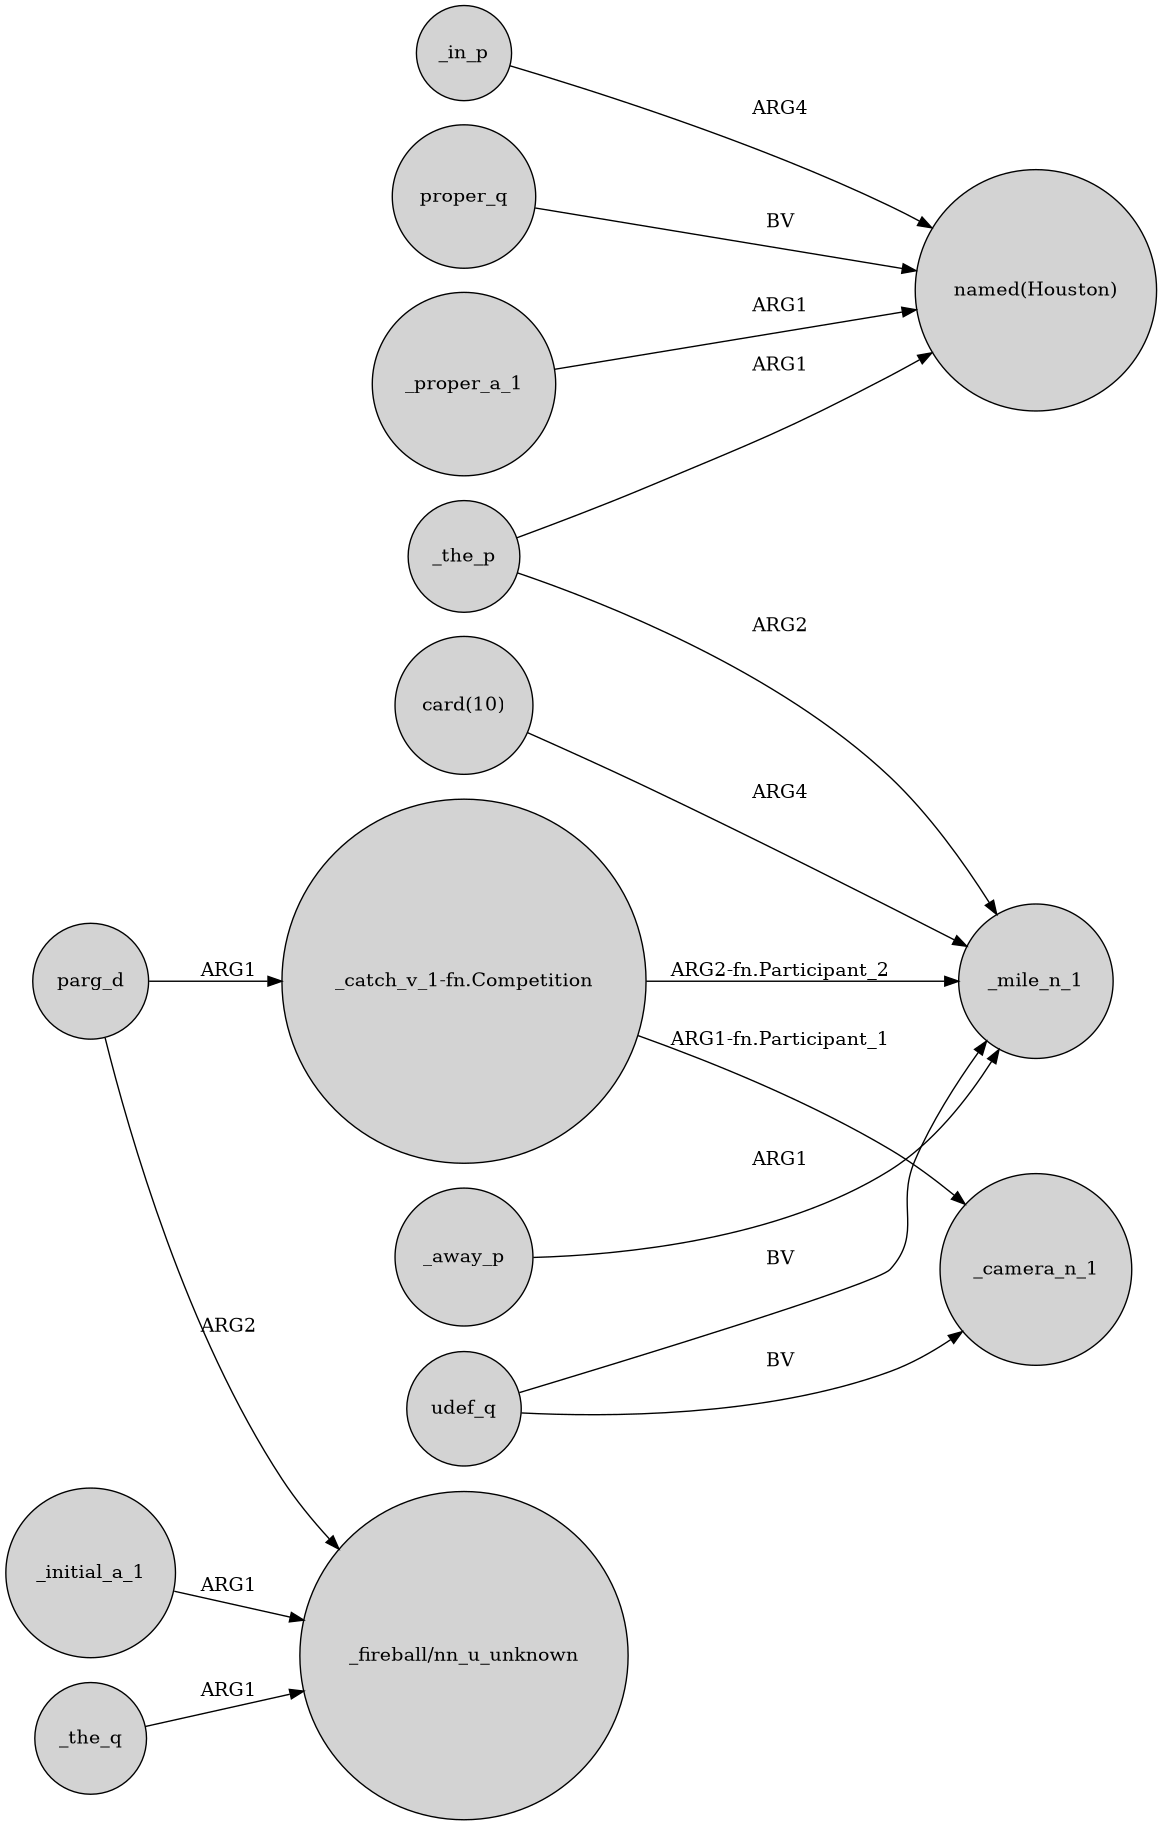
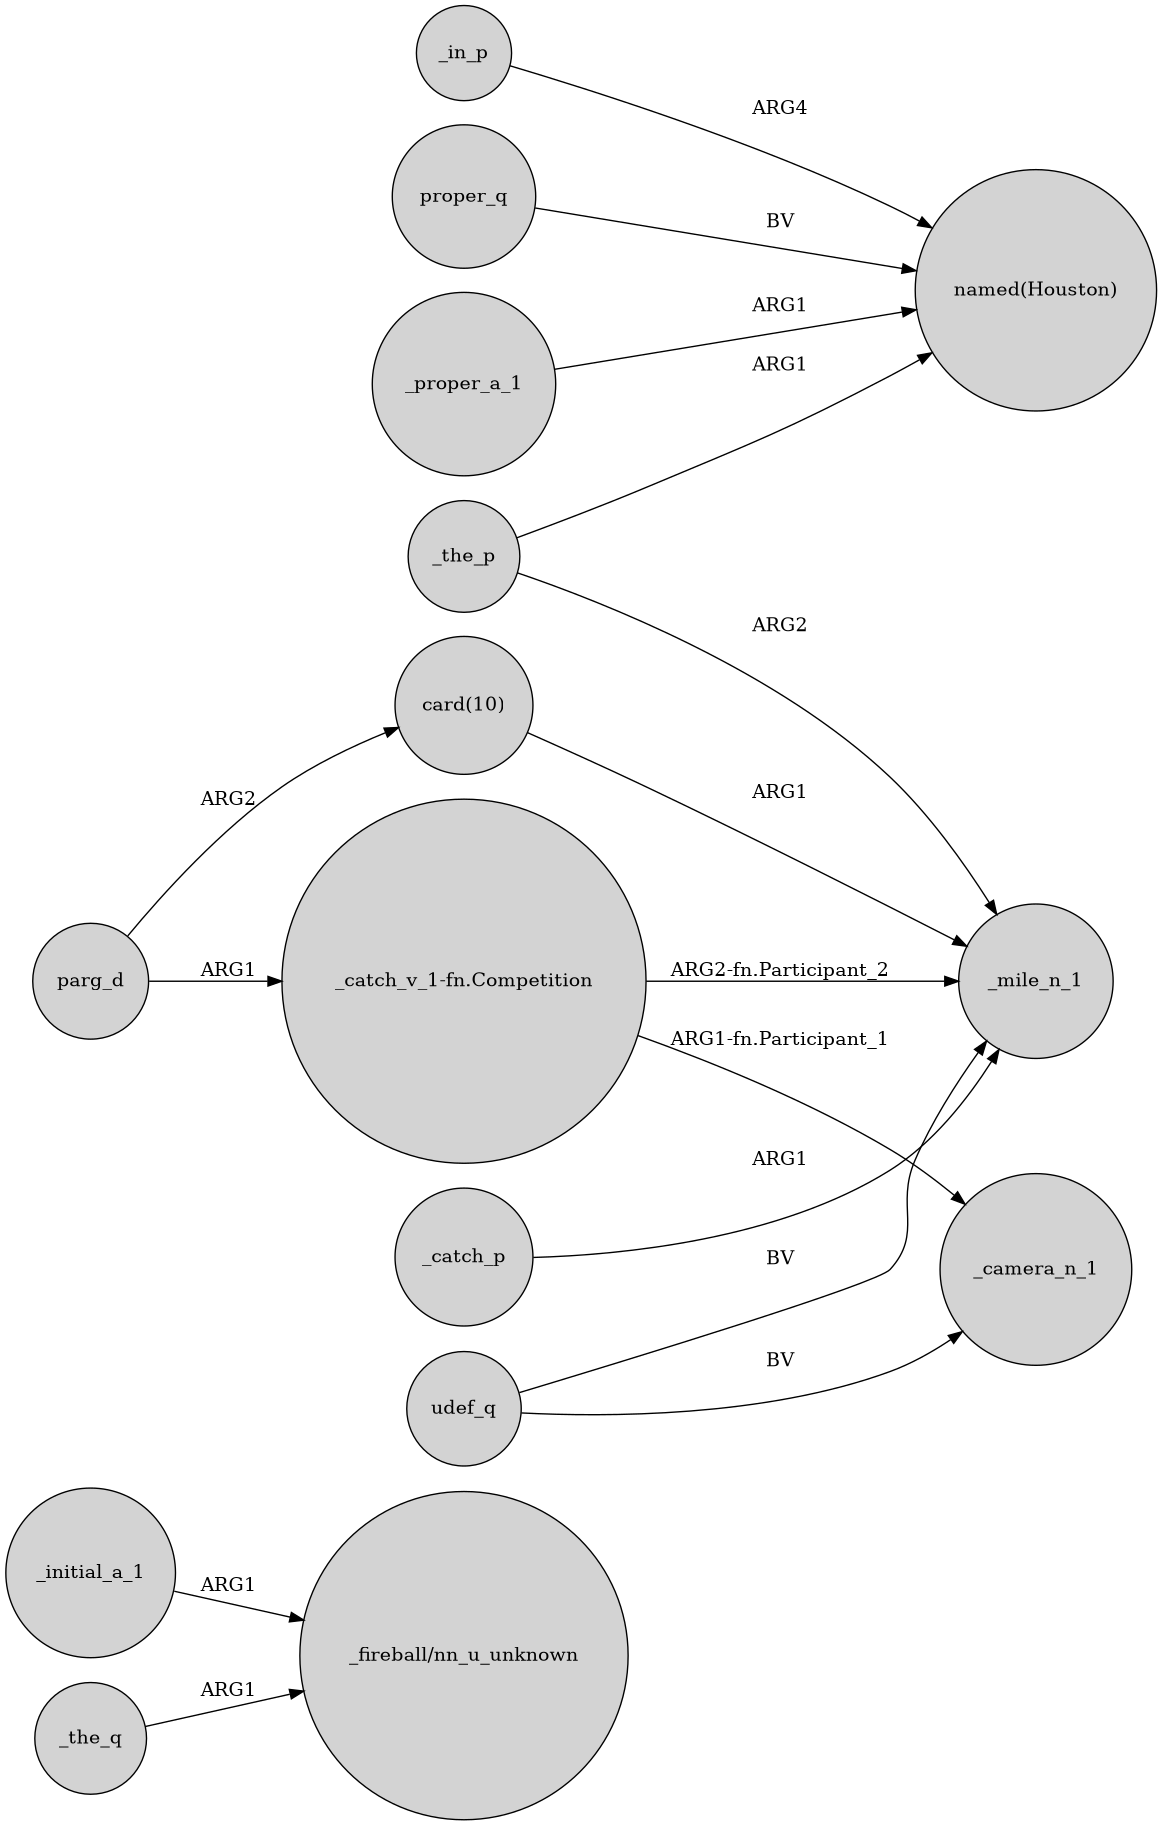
edge "card(10)" -> "_mile_n_1": label "ARG4" -> "ARG1"
node "_away_p": label "_away_p" -> "_catch_p"
edge "parg_d" -> "_fireball/nn_u_unknown": now "parg_d" -> "card(10)"
